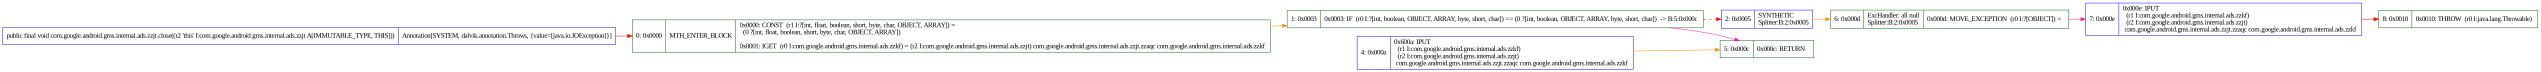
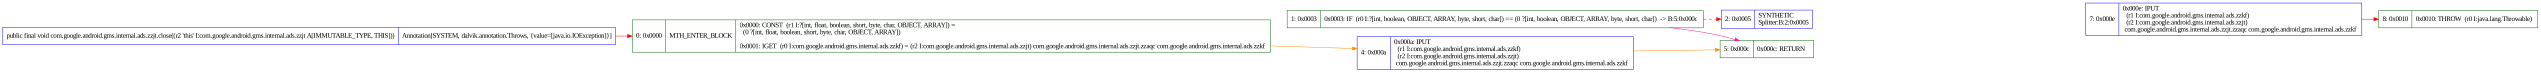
node "6: 0x000d": removed
edge "0: 0x0000" -> "1: 0x0003": now "0: 0x0000" -> "4: 0x000a"
node "4: 0x000a": text "0x600a: IPUT" -> "0x000a: IPUT"
